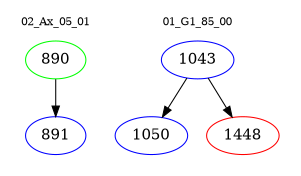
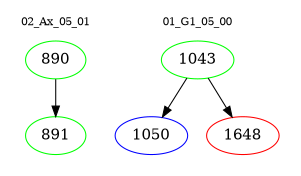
cluster "01_G1_85_00": label "01_G1_85_00" -> "01_G1_05_00"
node "1043": color blue -> green
node "891": color blue -> green
node "1448": label "1448" -> "1648"
